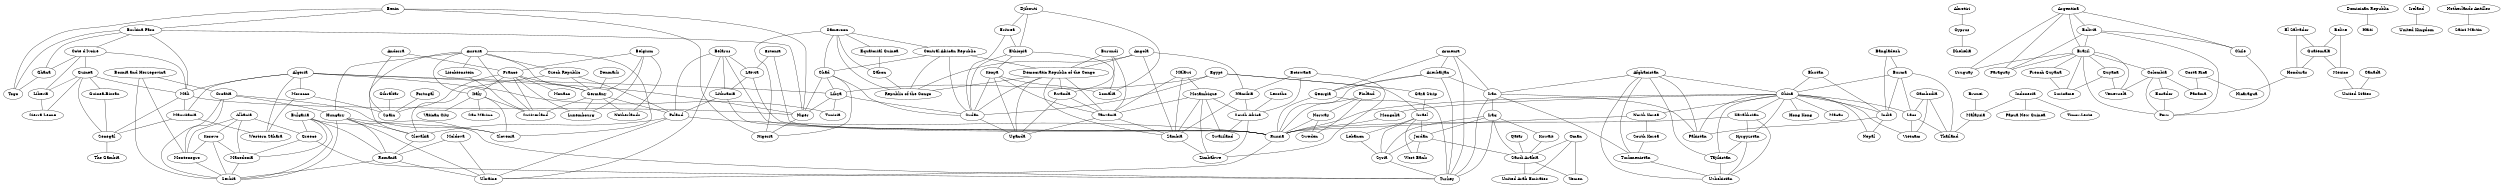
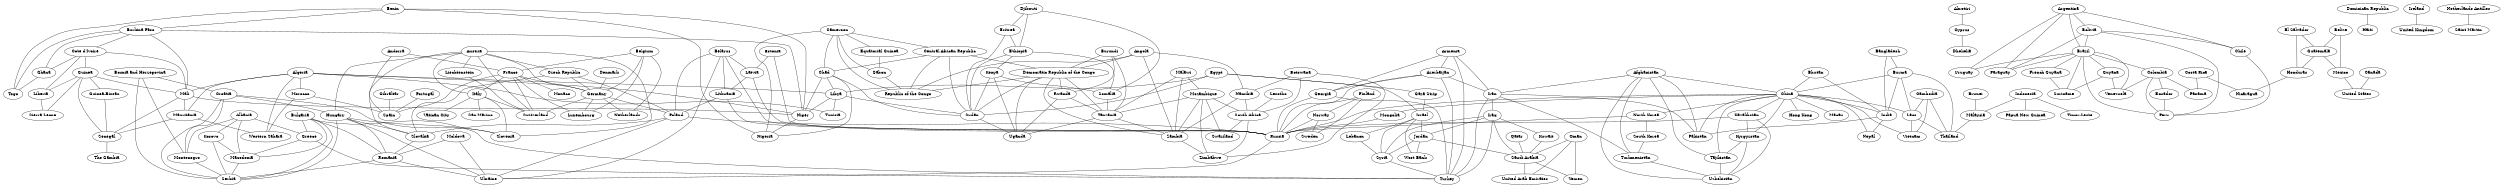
edge "Kenya" -- "Tanzania": now "Somalia" -- "Tanzania"
edge "Kosovo" -- "Montenegro": removed
